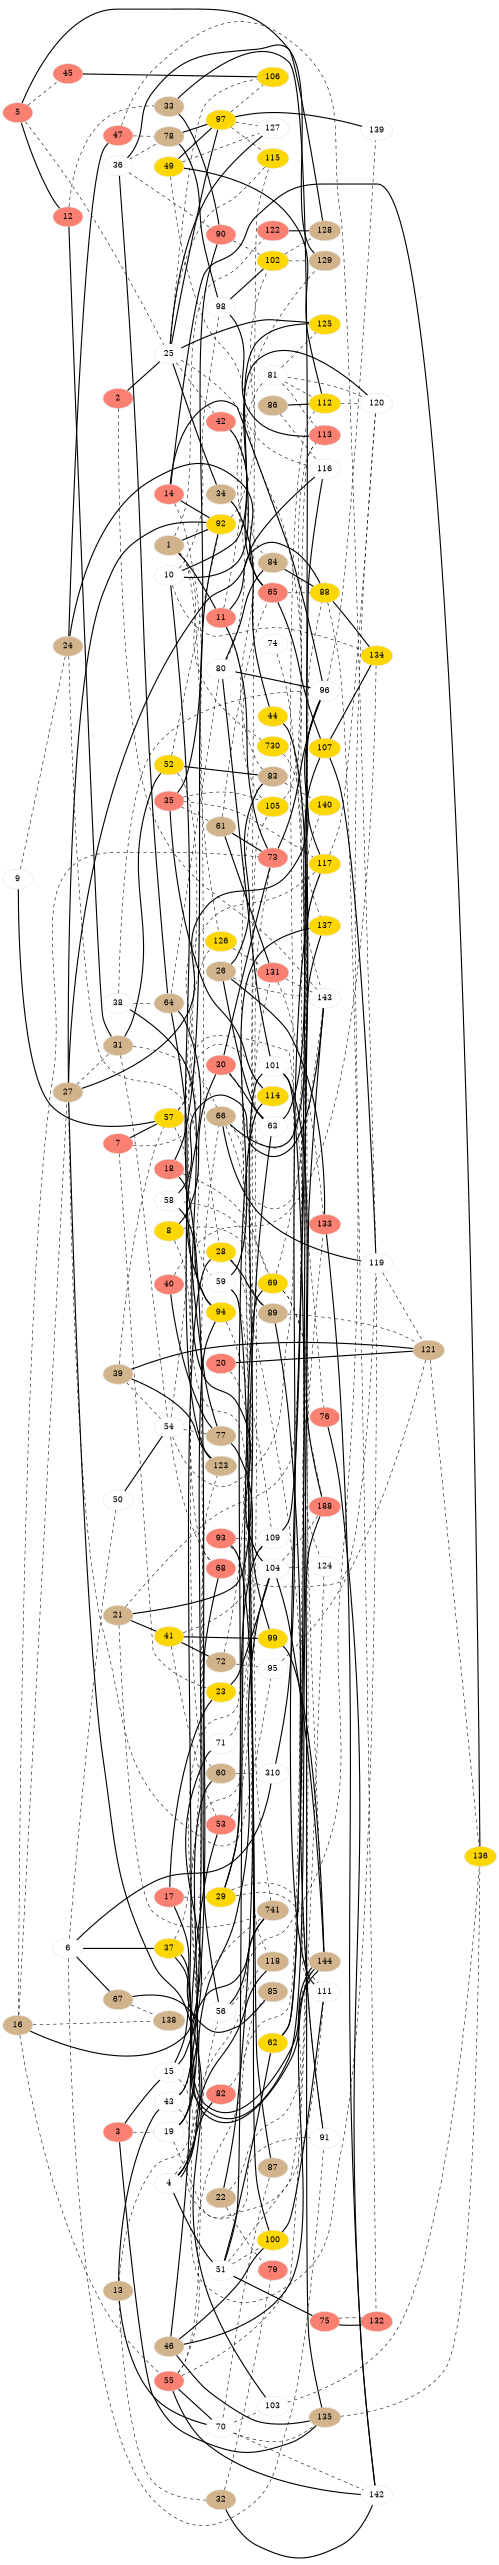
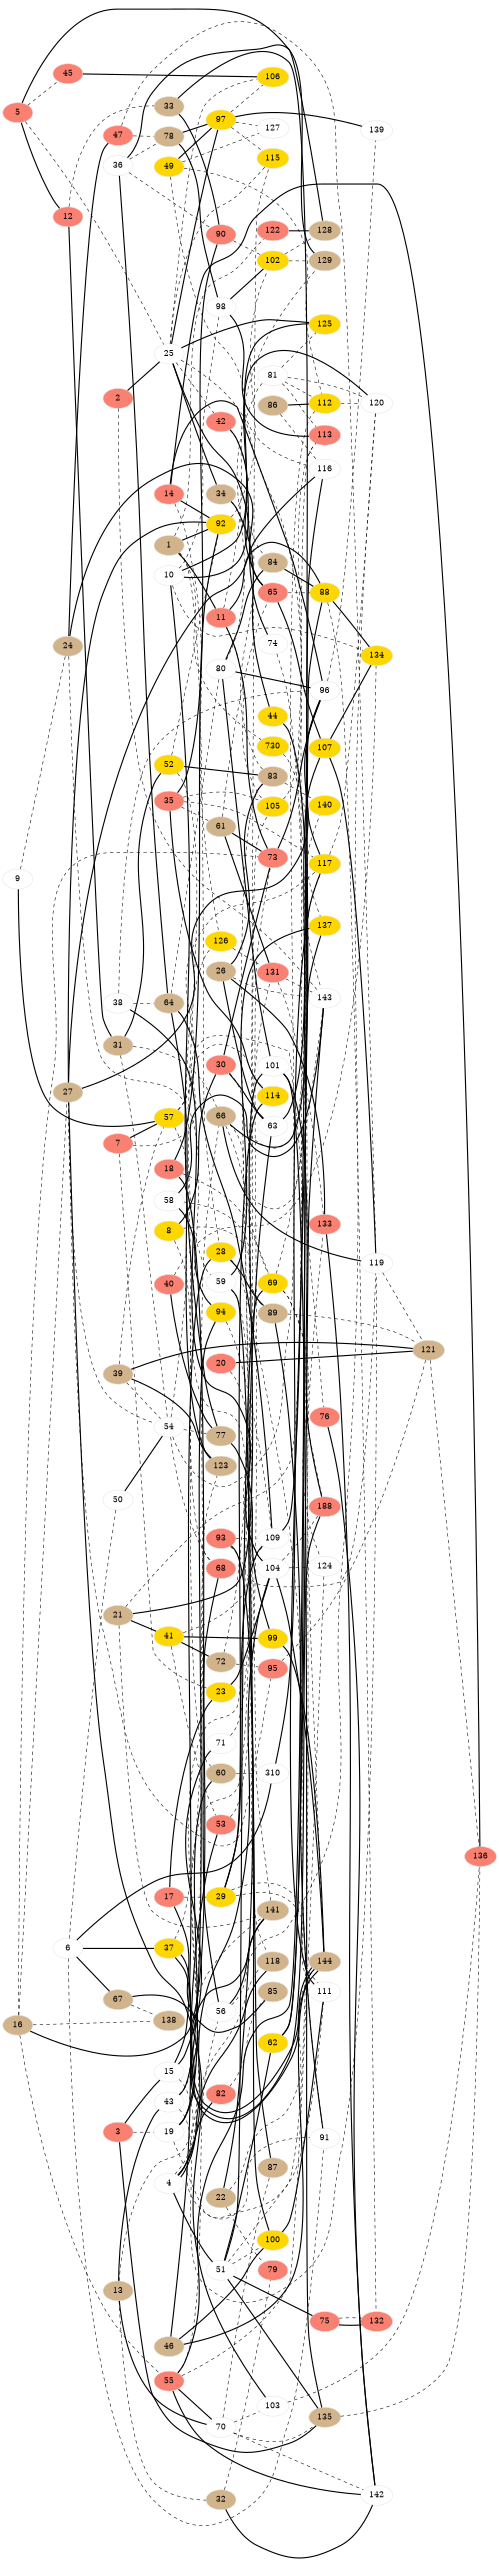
edge "49" -- "112": style bold -> dashed
edge "127" -- "25": now "74" -- "25"
edge "31" -- "27": now "54" -- "27"
edge "64" -- "94": now "64" -- "109"
edge "88" -- "55": style dashed -> bold
node "95": fillcolor white -> salmon
node "136": fillcolor gold -> salmon
node "741": label "741" -> "141"
edge "46" -- "135": now "51" -- "135"
